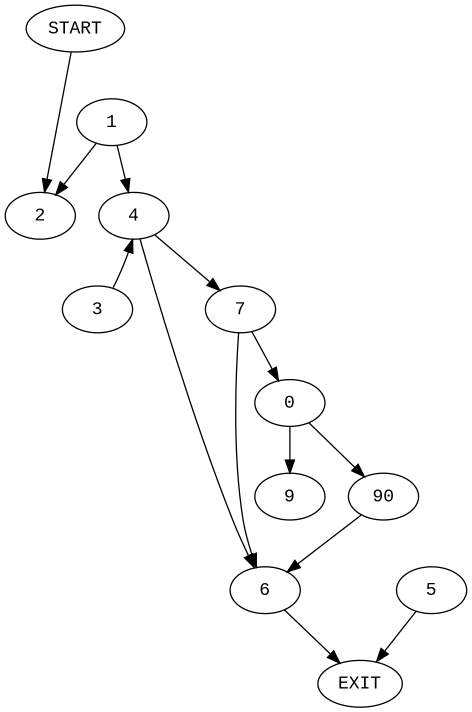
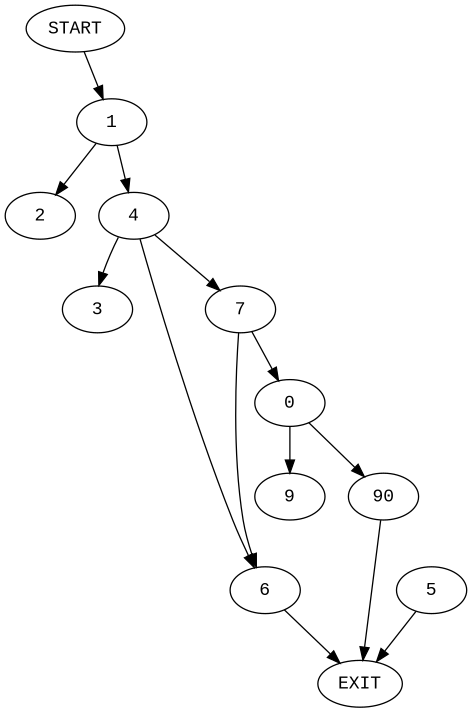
edge "START" -> "2": now "START" -> "1"
edge "3" -> "4": reversed
edge "90" -> "6": now "90" -> "EXIT"
